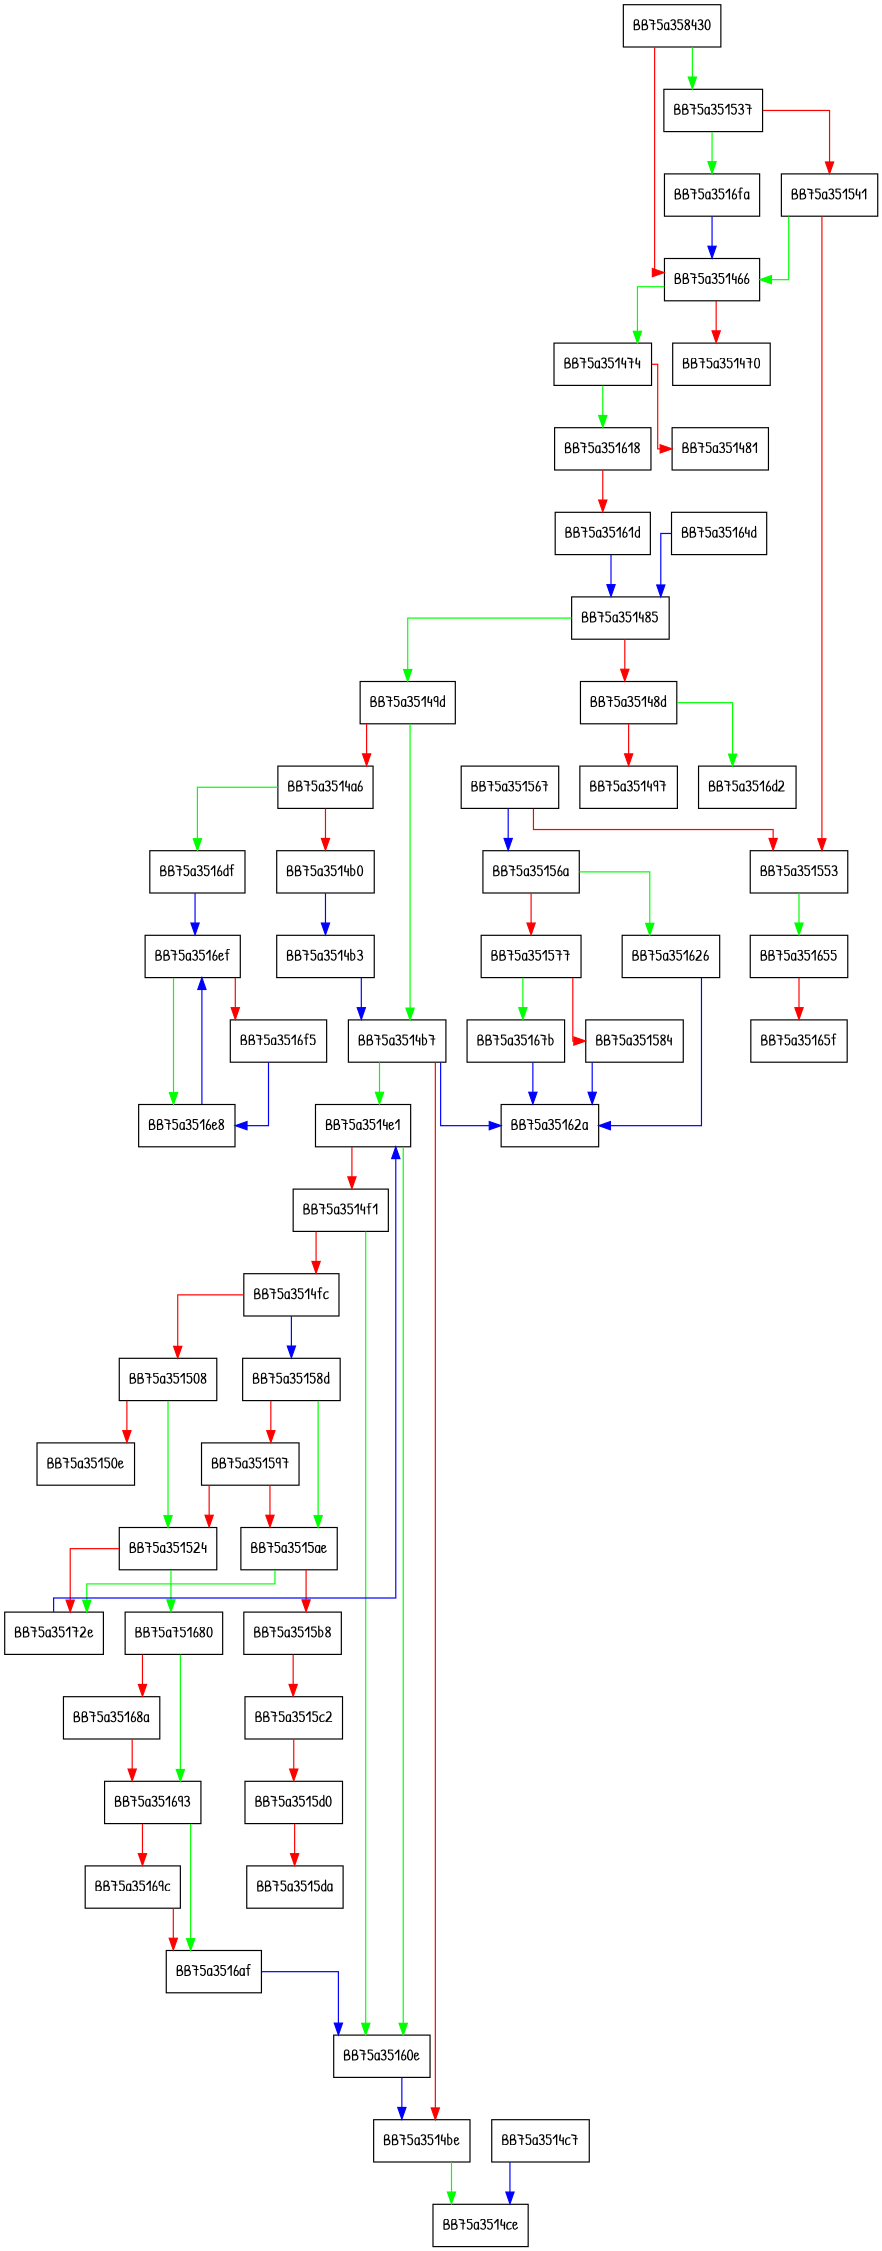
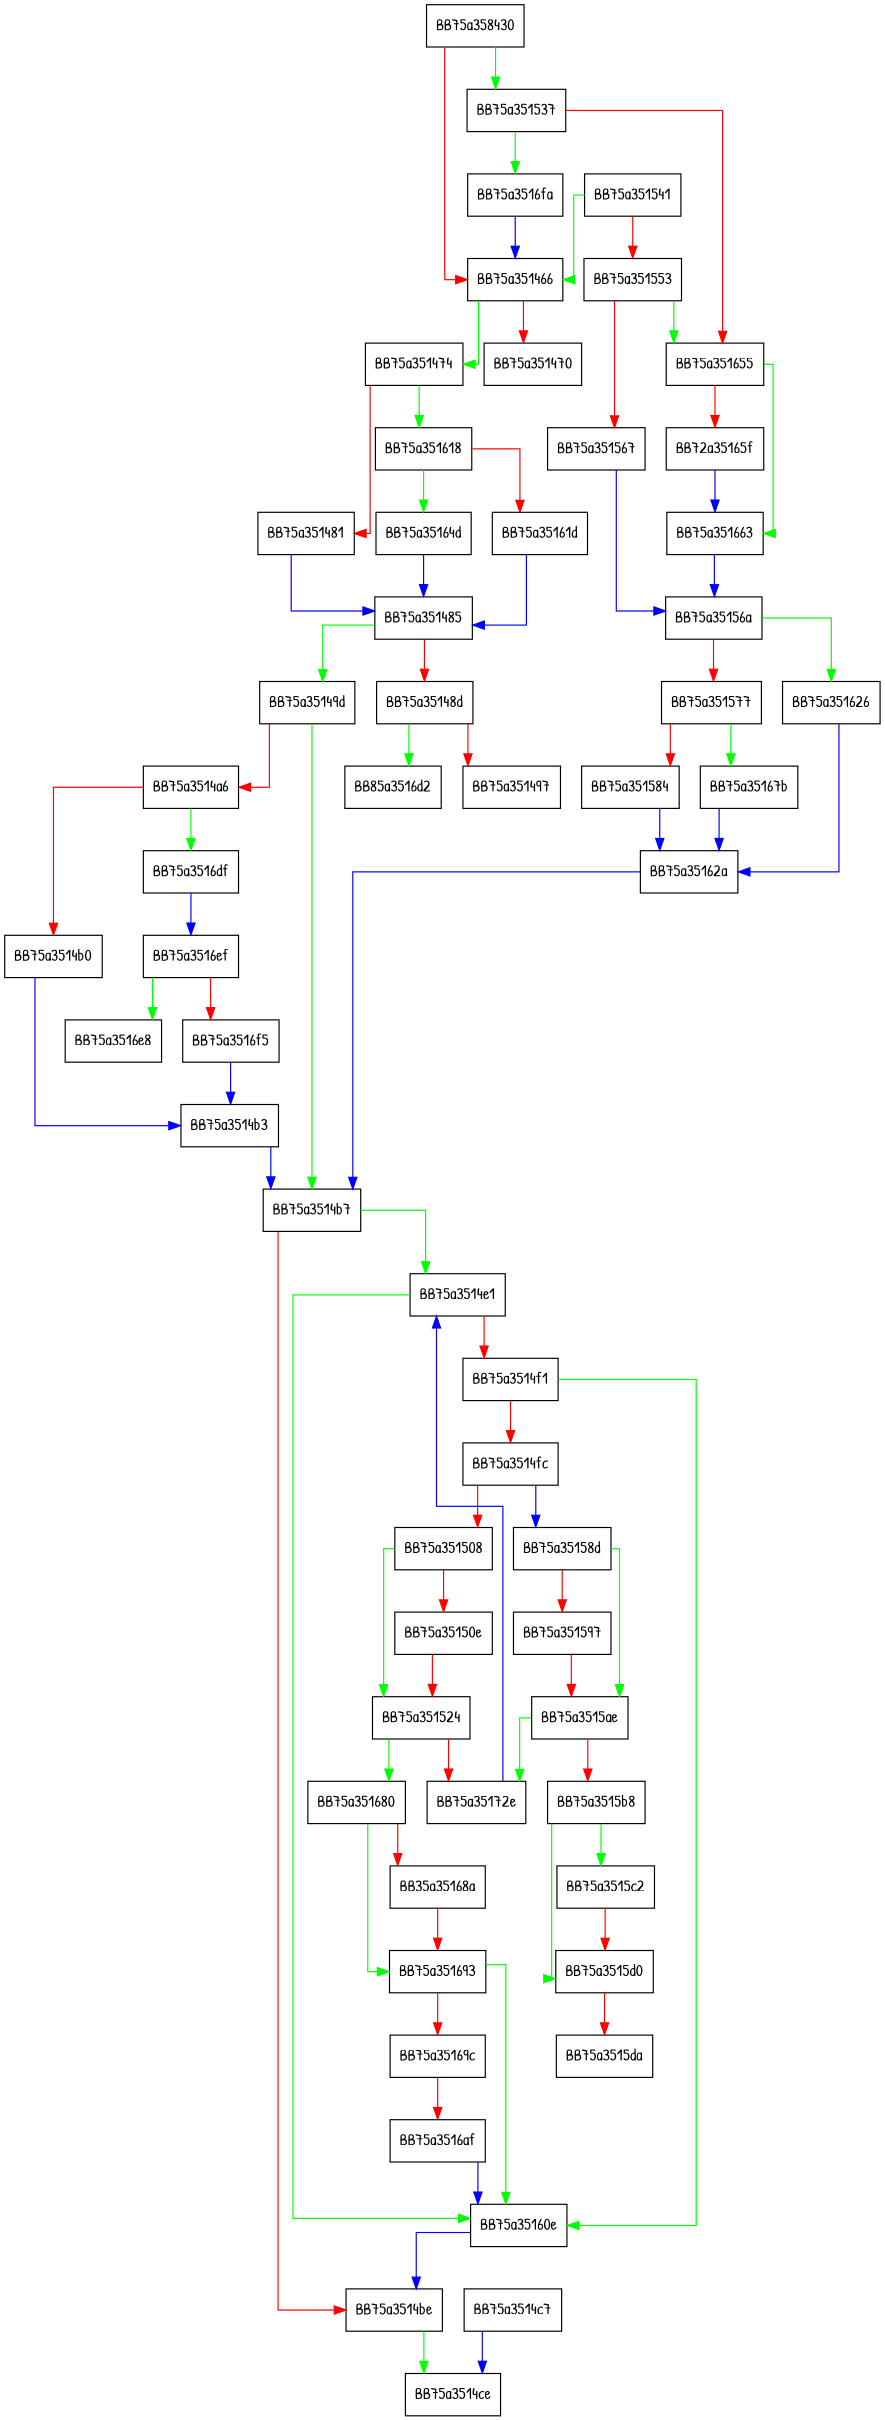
edge "BB75a351537" -> "BB75a351541": now "BB75a351537" -> "BB75a351655"
edge "BB75a351618" -> "BB75a35164d": added
node "BB75a351663": added
edge "BB75a351481" -> "BB75a351485": added
node "BB75a3516d2": label "BB75a3516d2" -> "BB85a3516d2"
edge "BB75a351567" -> "BB75a351553": reversed
node "BB75a35165f": label "BB75a35165f" -> "BB72a35165f"
edge "BB75a3516e8" -> "BB75a3516ef": removed
edge "BB75a3516f5" -> "BB75a3516e8": now "BB75a3516f5" -> "BB75a3514b3"
edge "BB75a3514b7" -> "BB75a35162a": reversed
edge "BB75a351597" -> "BB75a351524": now "BB75a35150e" -> "BB75a351524"
node "BB75a751680": label "BB75a751680" -> "BB75a351680"
edge "BB75a3515b8" -> "BB75a3515c2": color red -> green
node "BB75a35168a": label "BB75a35168a" -> "BB35a35168a"
edge "BB75a351693" -> "BB75a3516af": now "BB75a351693" -> "BB75a35160e"
edge "BB75a3515b8" -> "BB75a3515d0": added
